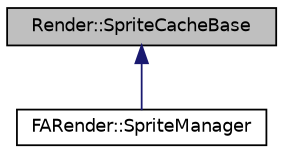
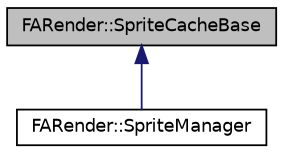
node "Render::SpriteCacheBase": label "Render::SpriteCacheBase" -> "FARender::SpriteCacheBase"
